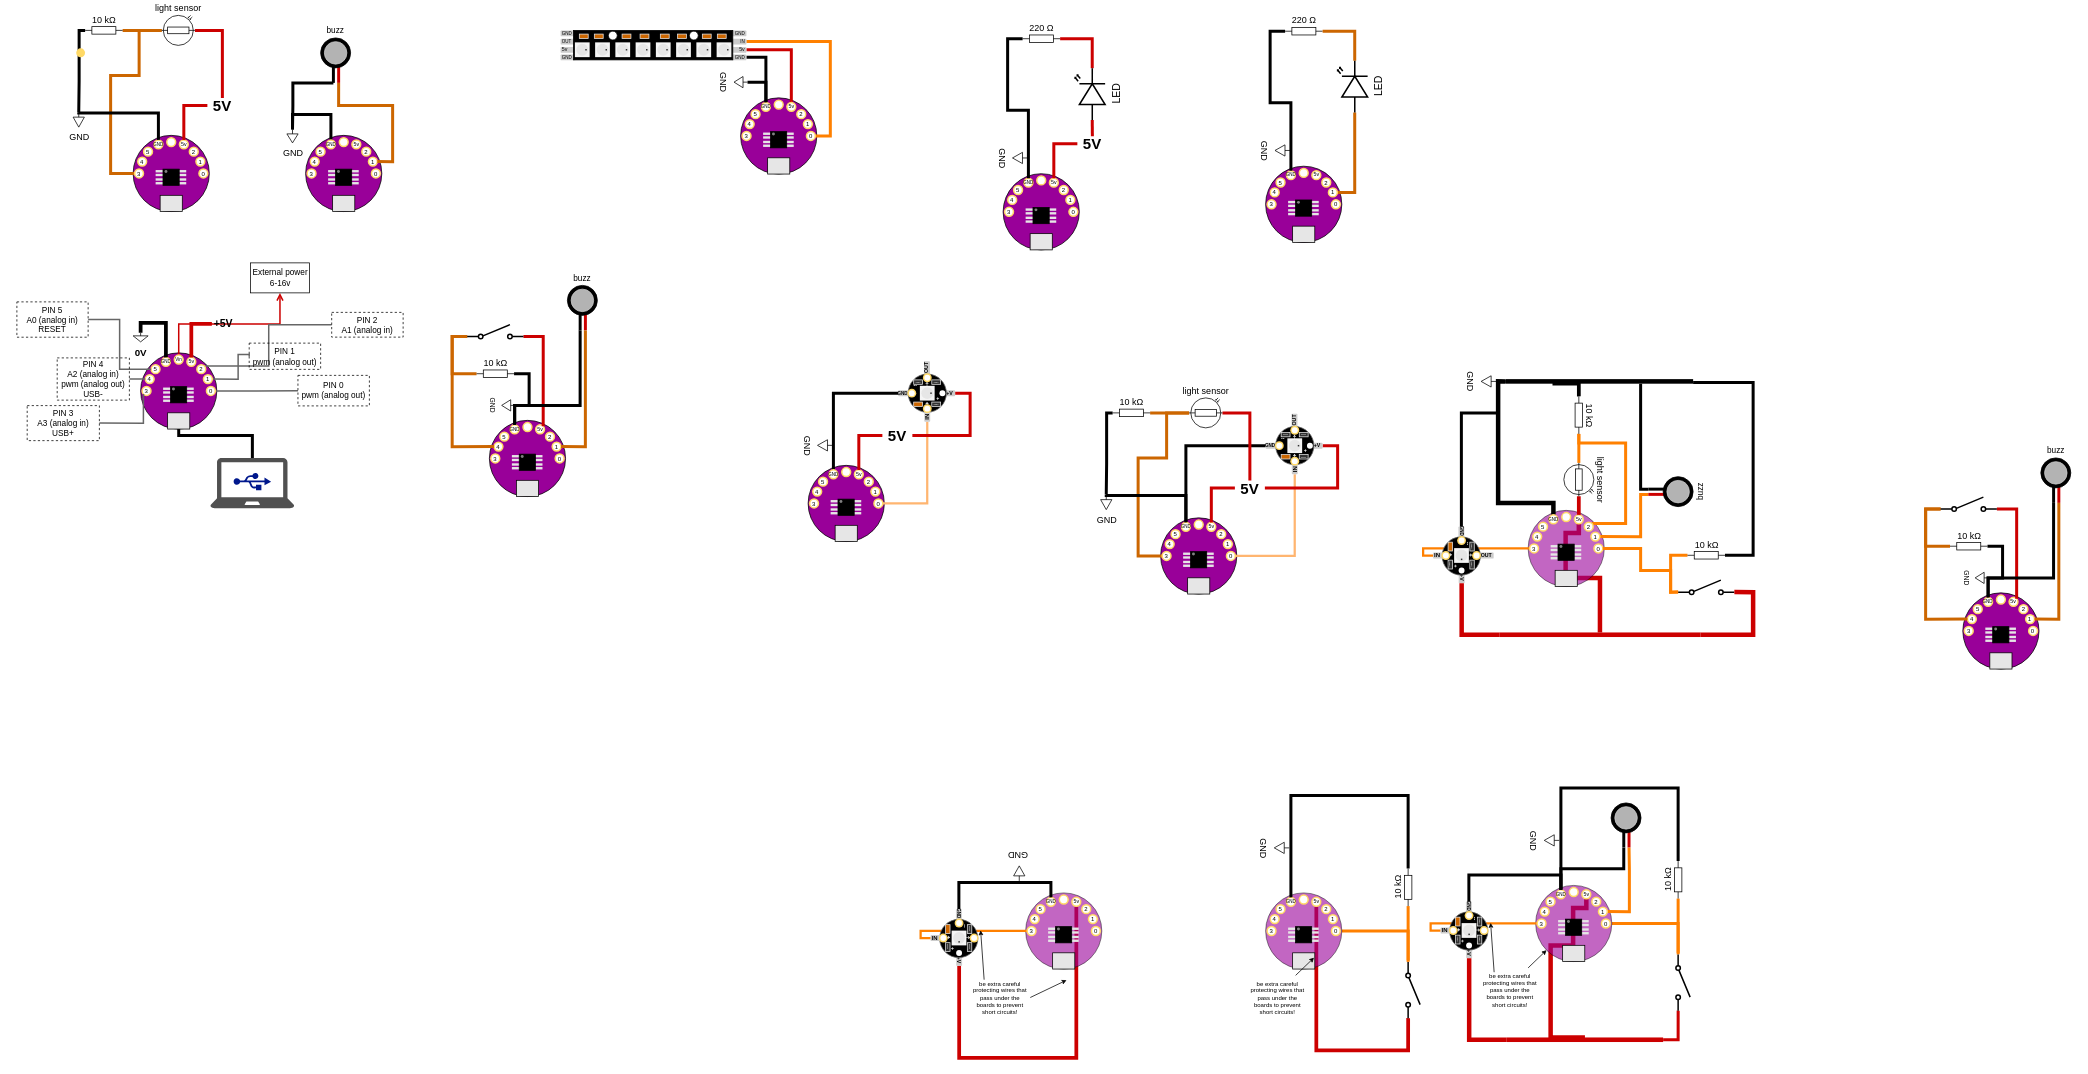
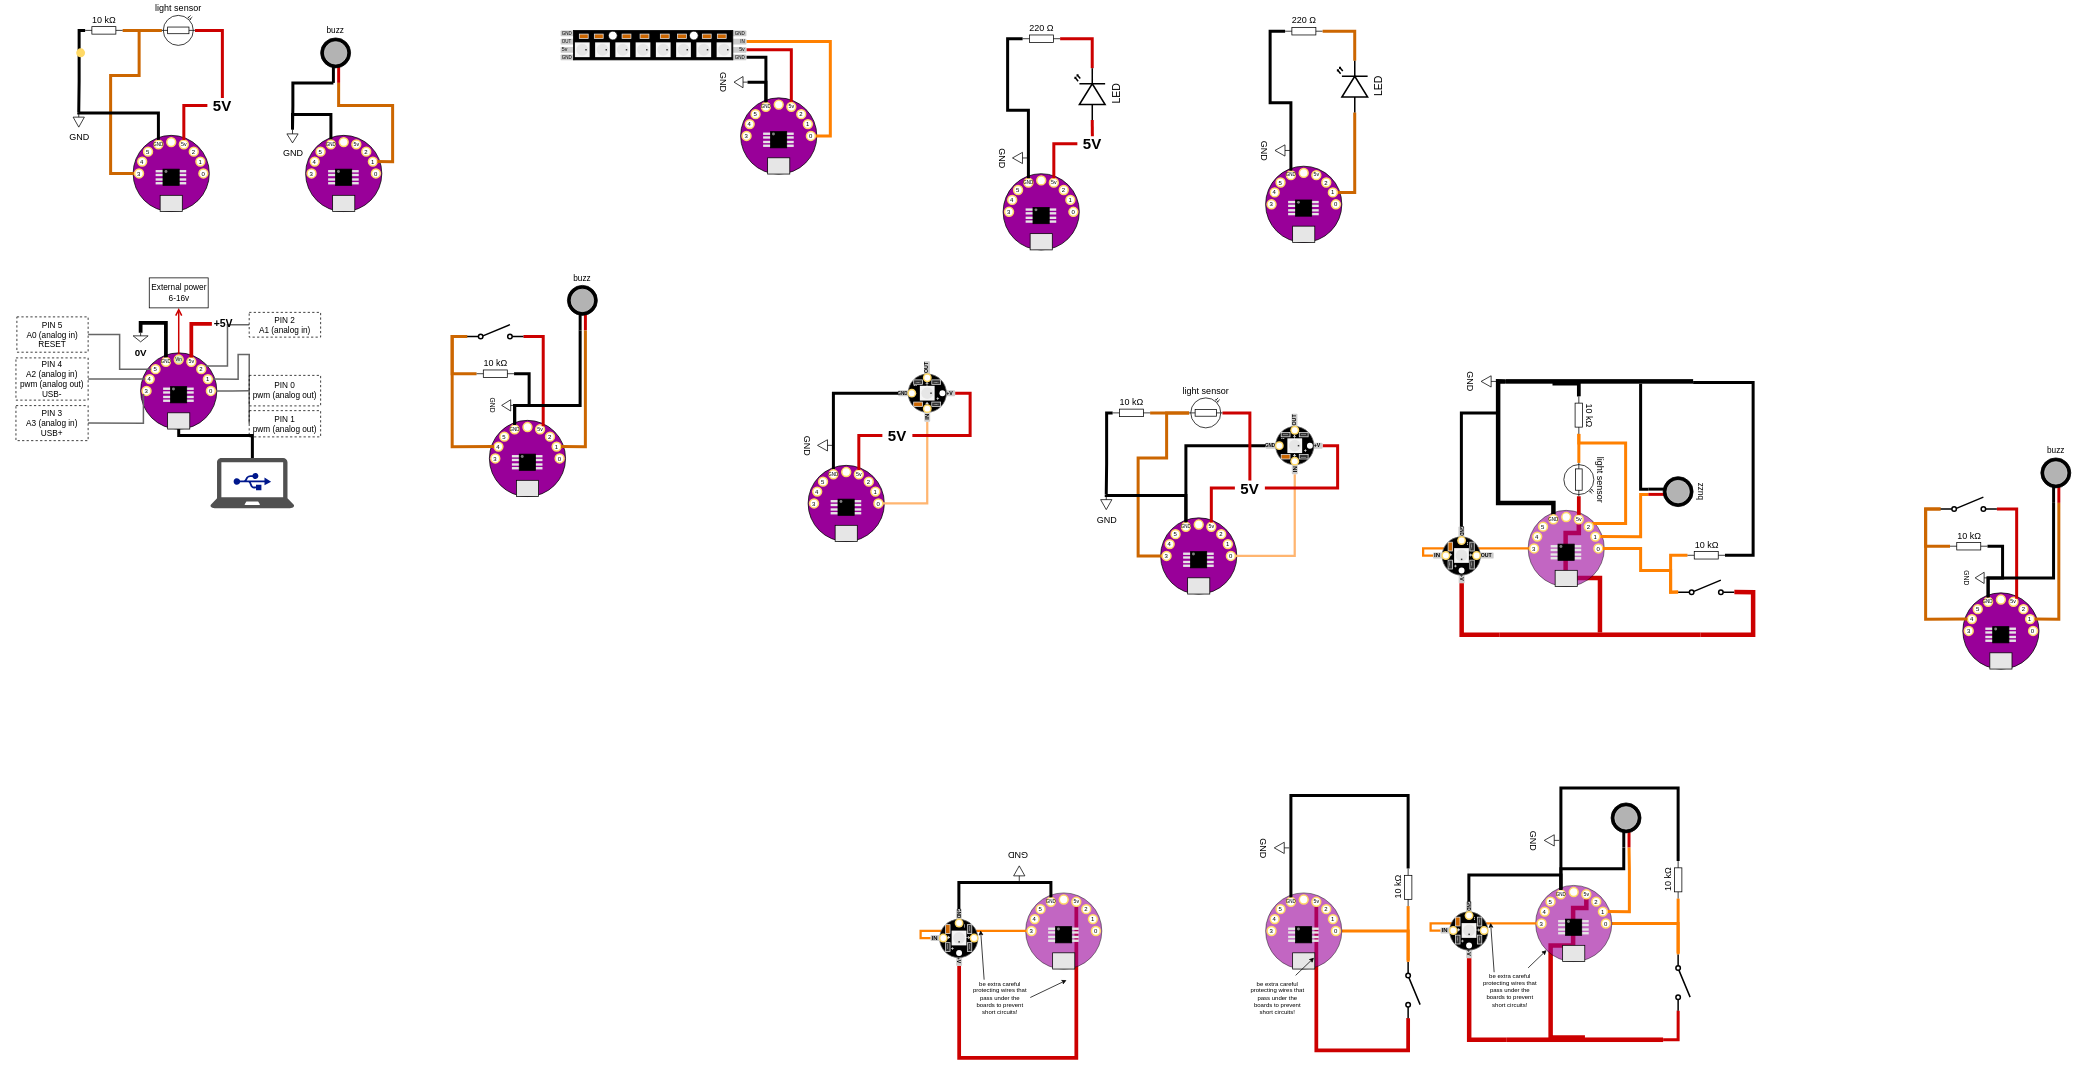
node "External power6-16v": moved (280, 278) -> (179, 293)
node "PIN 5A0 (analog in) RESET": moved (53, 320) -> (53, 335)
node "PIN 2A1 (analog in)": moved (367, 325) -> (285, 325)
node "PIN 1pwm (analog out)": moved (285, 356) -> (285, 424)
node "Vin": fillcolor #ffffff -> #d5e8d4
node "PIN 4A2 (analog in)pwm (analog out) USB-": moved (93, 379) -> (52, 379)
node "PIN 0pwm (analog out)": moved (334, 391) -> (285, 391)
node "PIN 3A3 (analog in) USB+": moved (63, 423) -> (52, 423)
